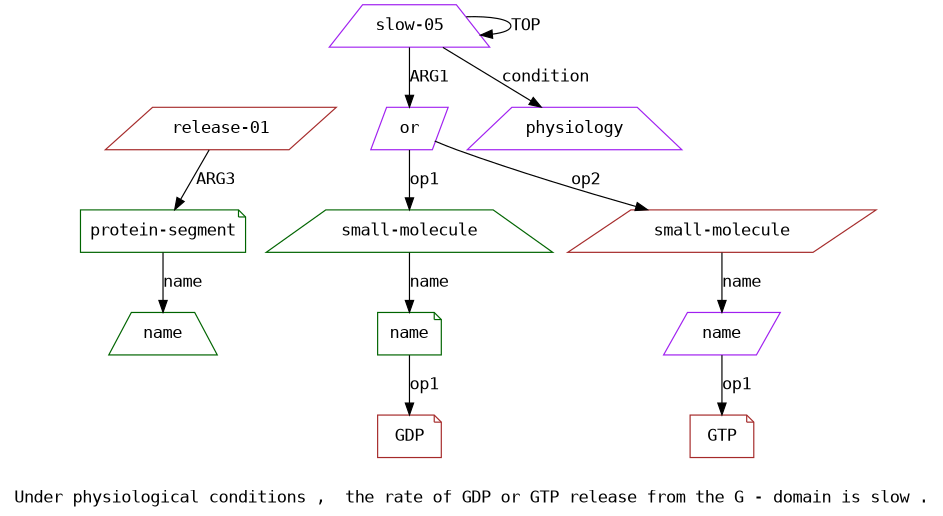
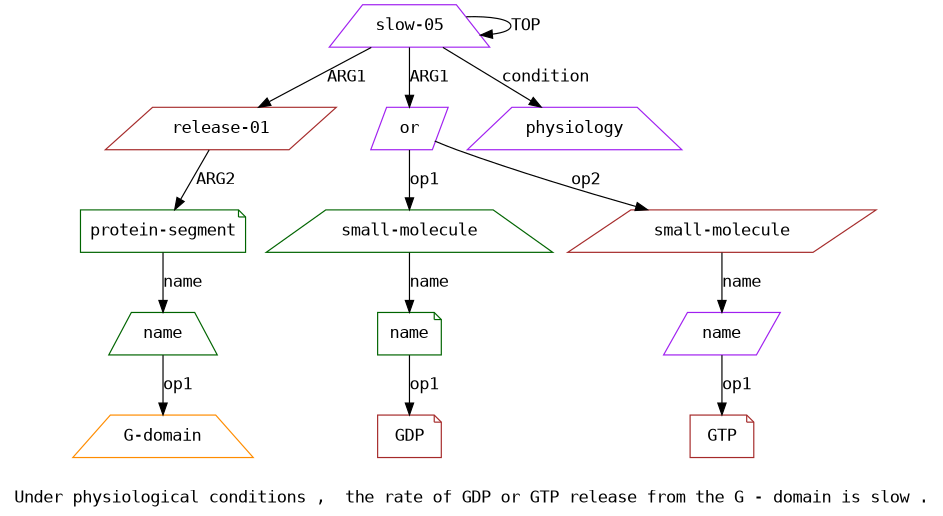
edge "slow-05" -> "release-01": added, label "ARG1"
edge "release-01" -> "protein-segment": label "ARG3" -> "ARG2"
node "G-domain": added
